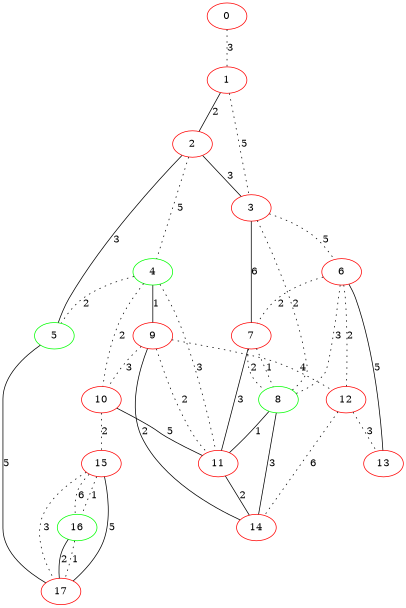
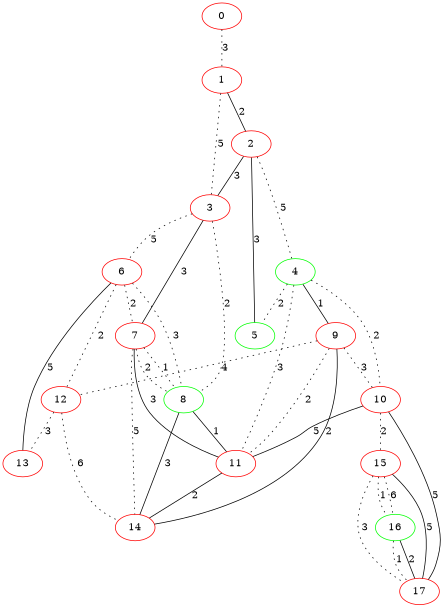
edge "3" -- "7": label "6" -> "3"
edge "7" -- "14": added, label "5"
edge "5" -- "17": now "10" -- "17"
